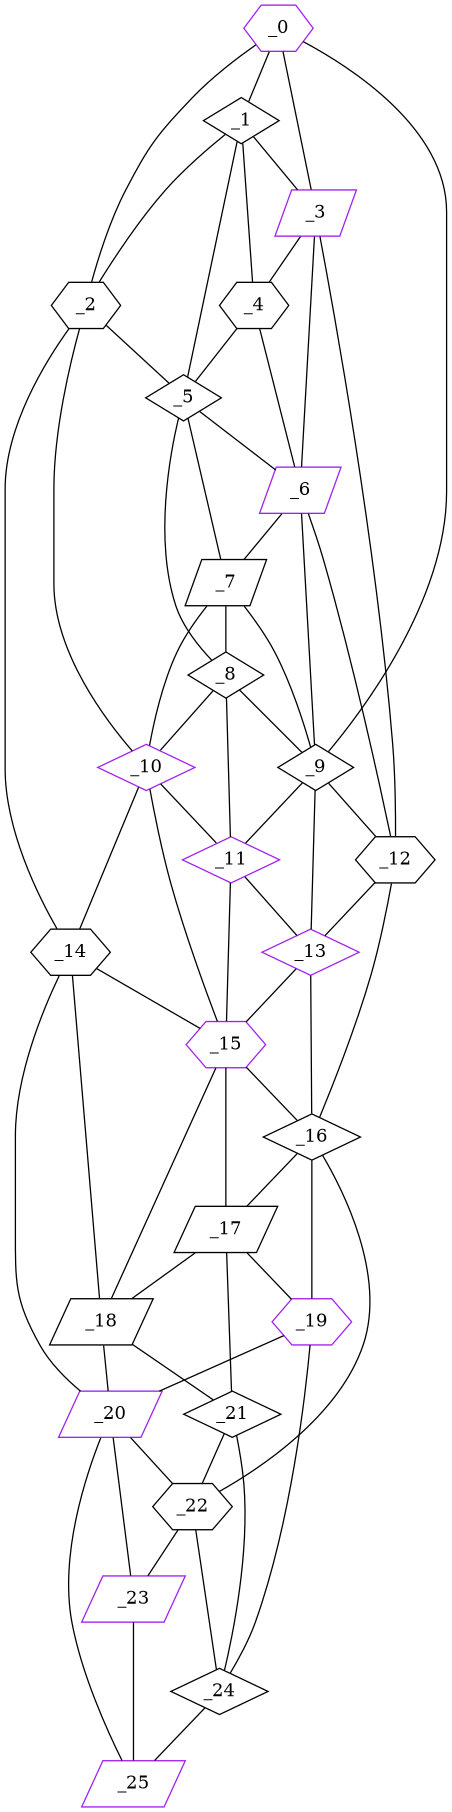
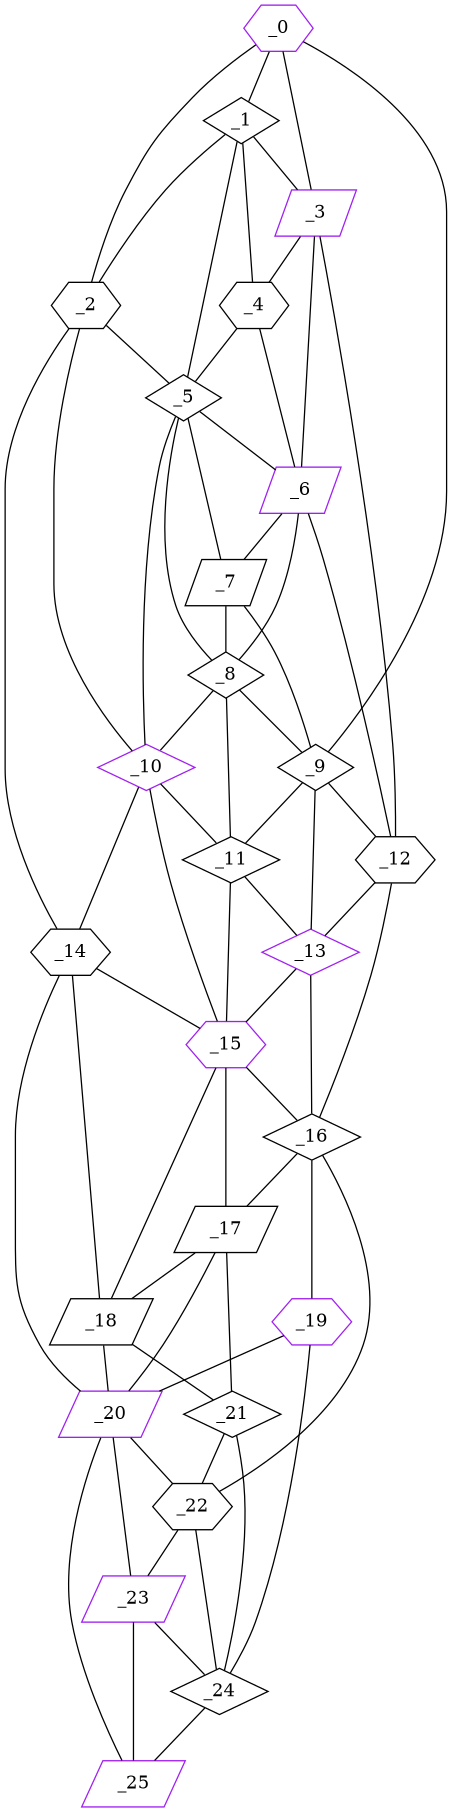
edge "_6" -- "_9": now "_6" -- "_8"
edge "_7" -- "_10": now "_5" -- "_10"
node "_11": color purple -> black
edge "_17" -- "_19": now "_17" -- "_20"
edge "_23" -- "_24": added
